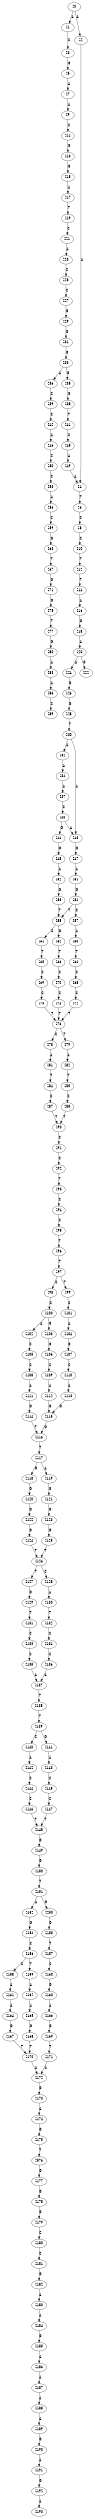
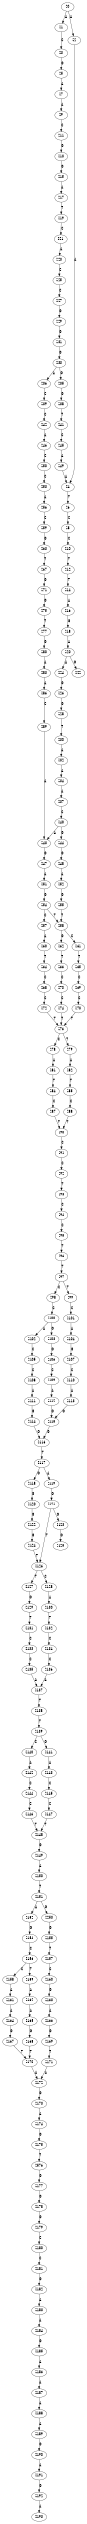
edge "S30" -> "S43": now "S89" -> "S43"
edge "S114" -> "S116": label "T" -> "G"
edge "S125" -> "S126": now "S121" -> "S126"
edge "S149" -> "S150": label "G" -> "A"
